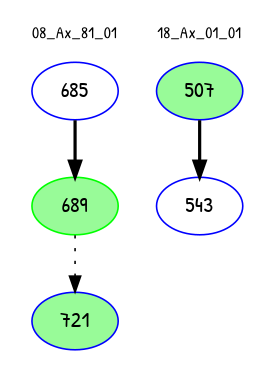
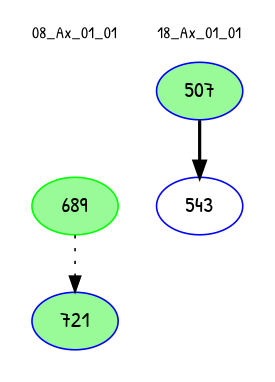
cluster "08_Ax_81_01": label "08_Ax_81_01" -> "08_Ax_01_01"
node "685": removed
